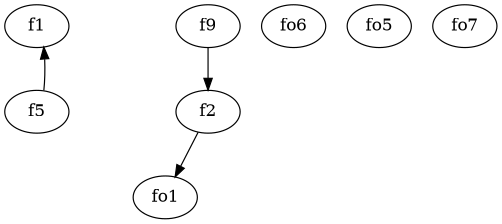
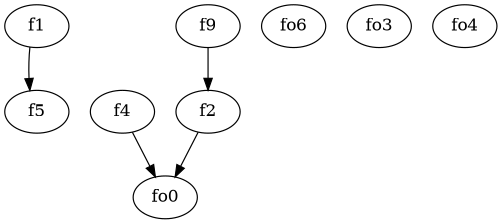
node "fo5": label "fo5" -> "fo3"
node "fo7": label "fo7" -> "fo4"
edge "f5" -> "f1": reversed
node "f4": added
node "fo1": label "fo1" -> "fo0"
